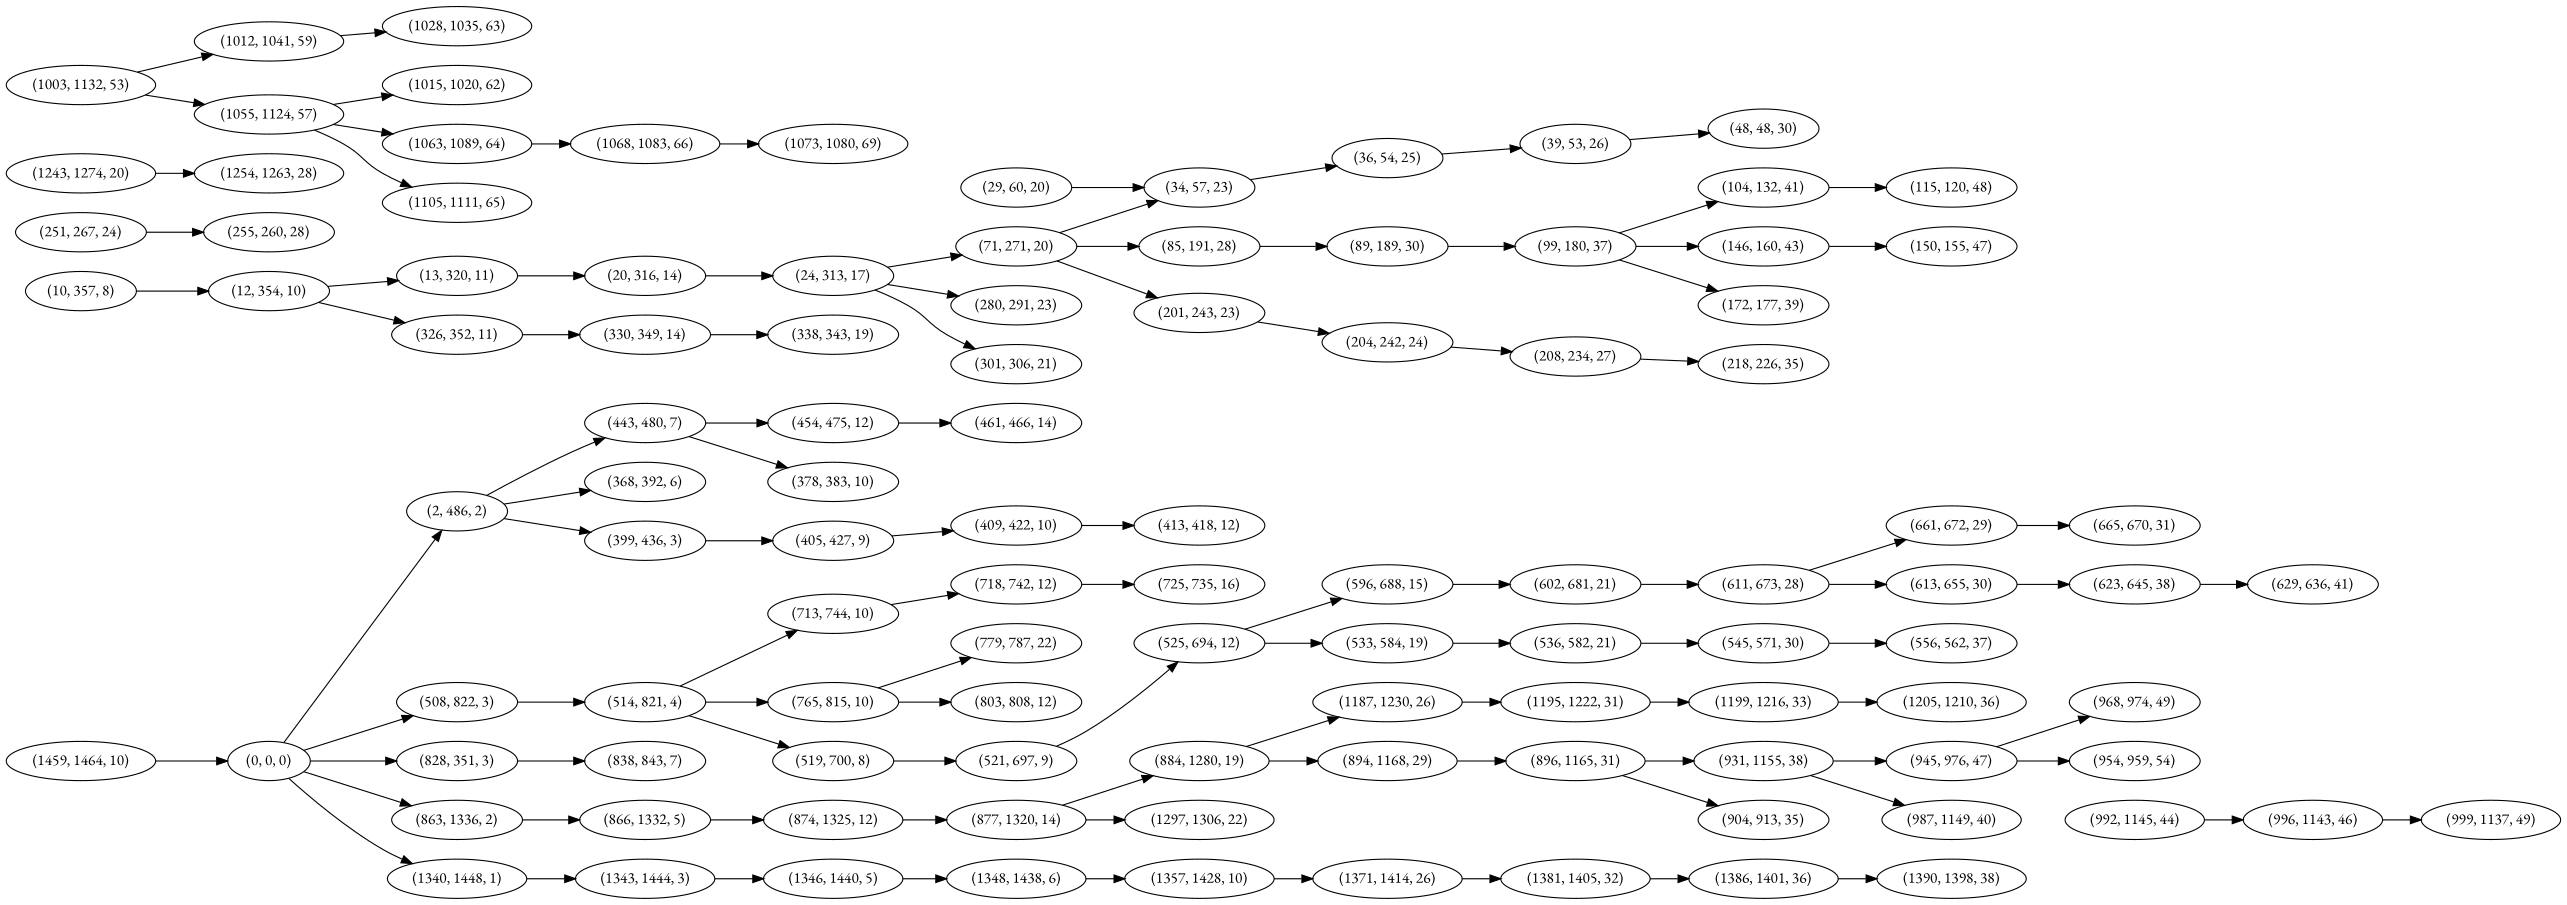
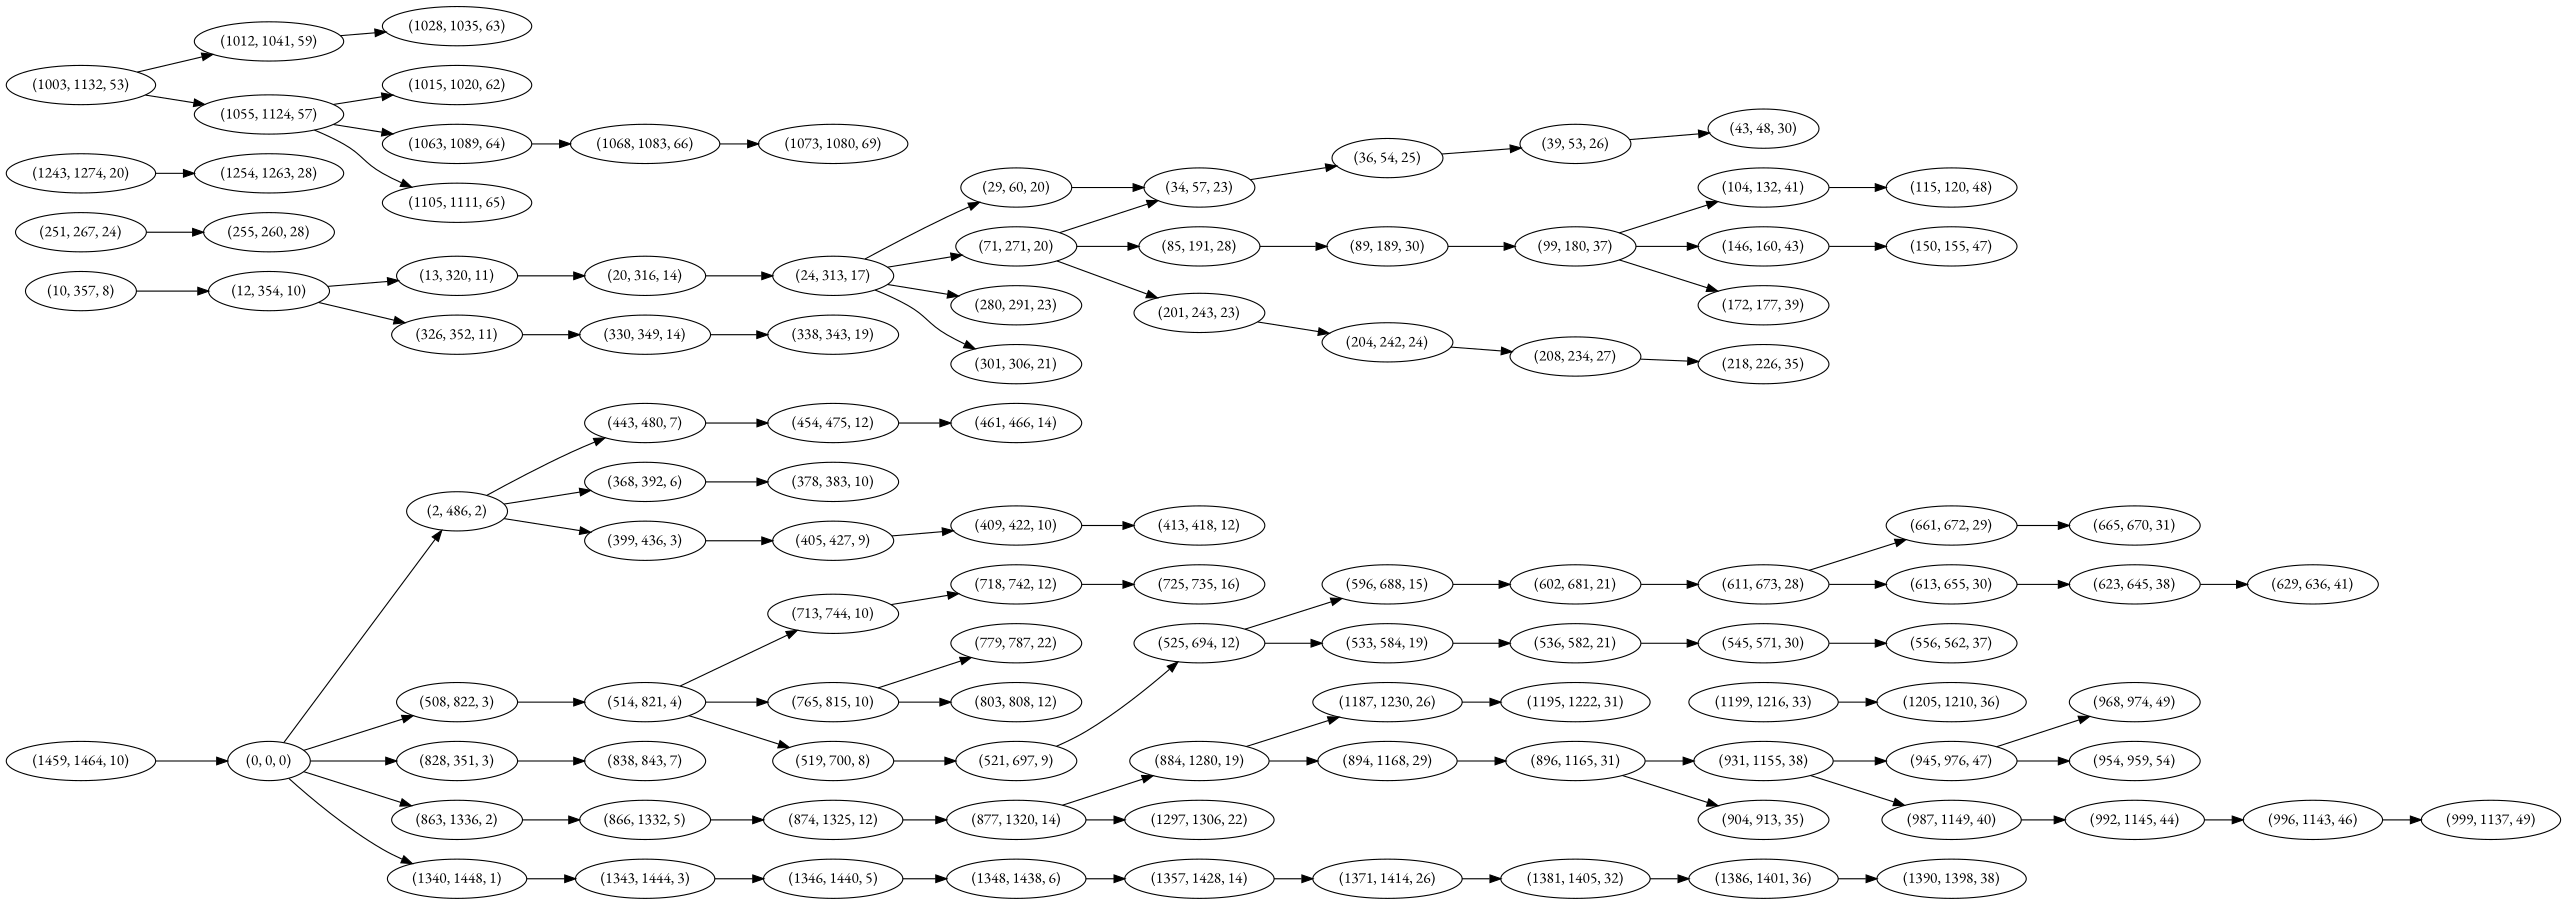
node "(48, 48, 30)": label "(48, 48, 30)" -> "(43, 48, 30)"
edge "(24, 313, 17)" -> "(29, 60, 20)": added
edge "(443, 480, 7)" -> "(378, 383, 10)": now "(368, 392, 6)" -> "(378, 383, 10)"
edge "(1195, 1222, 31)" -> "(1199, 1216, 33)": removed
edge "(987, 1149, 40)" -> "(992, 1145, 44)": added
node "(1357, 1428, 10)": label "(1357, 1428, 10)" -> "(1357, 1428, 14)"
